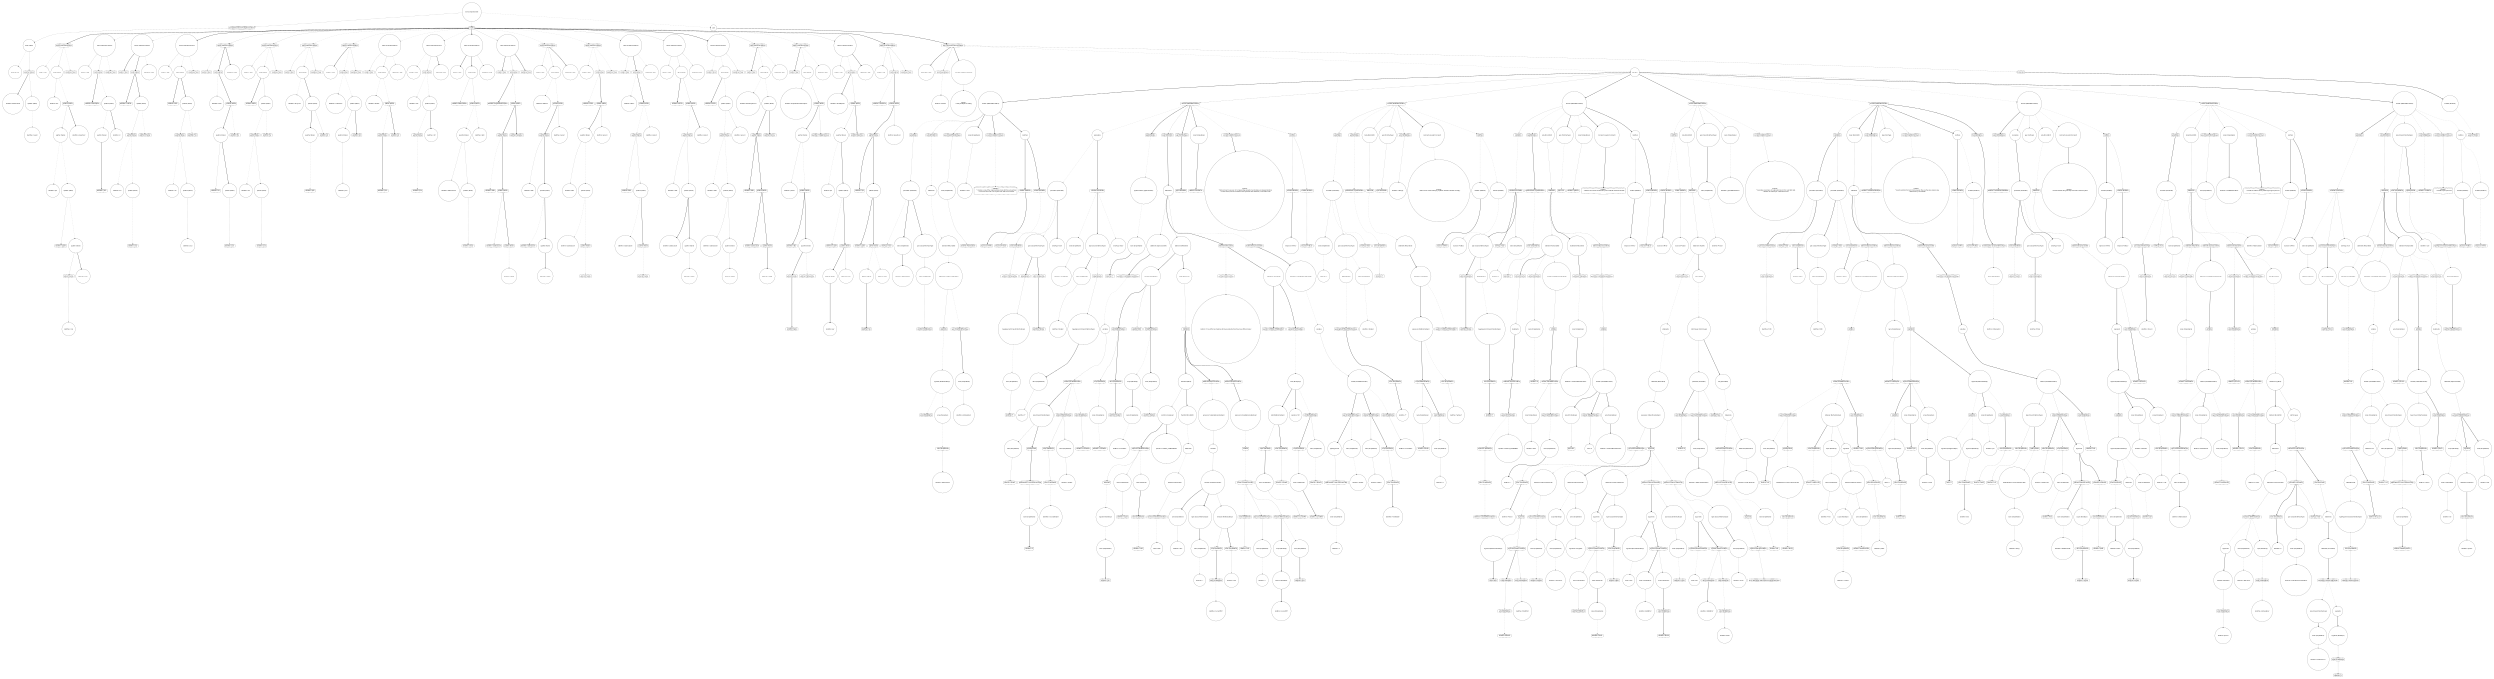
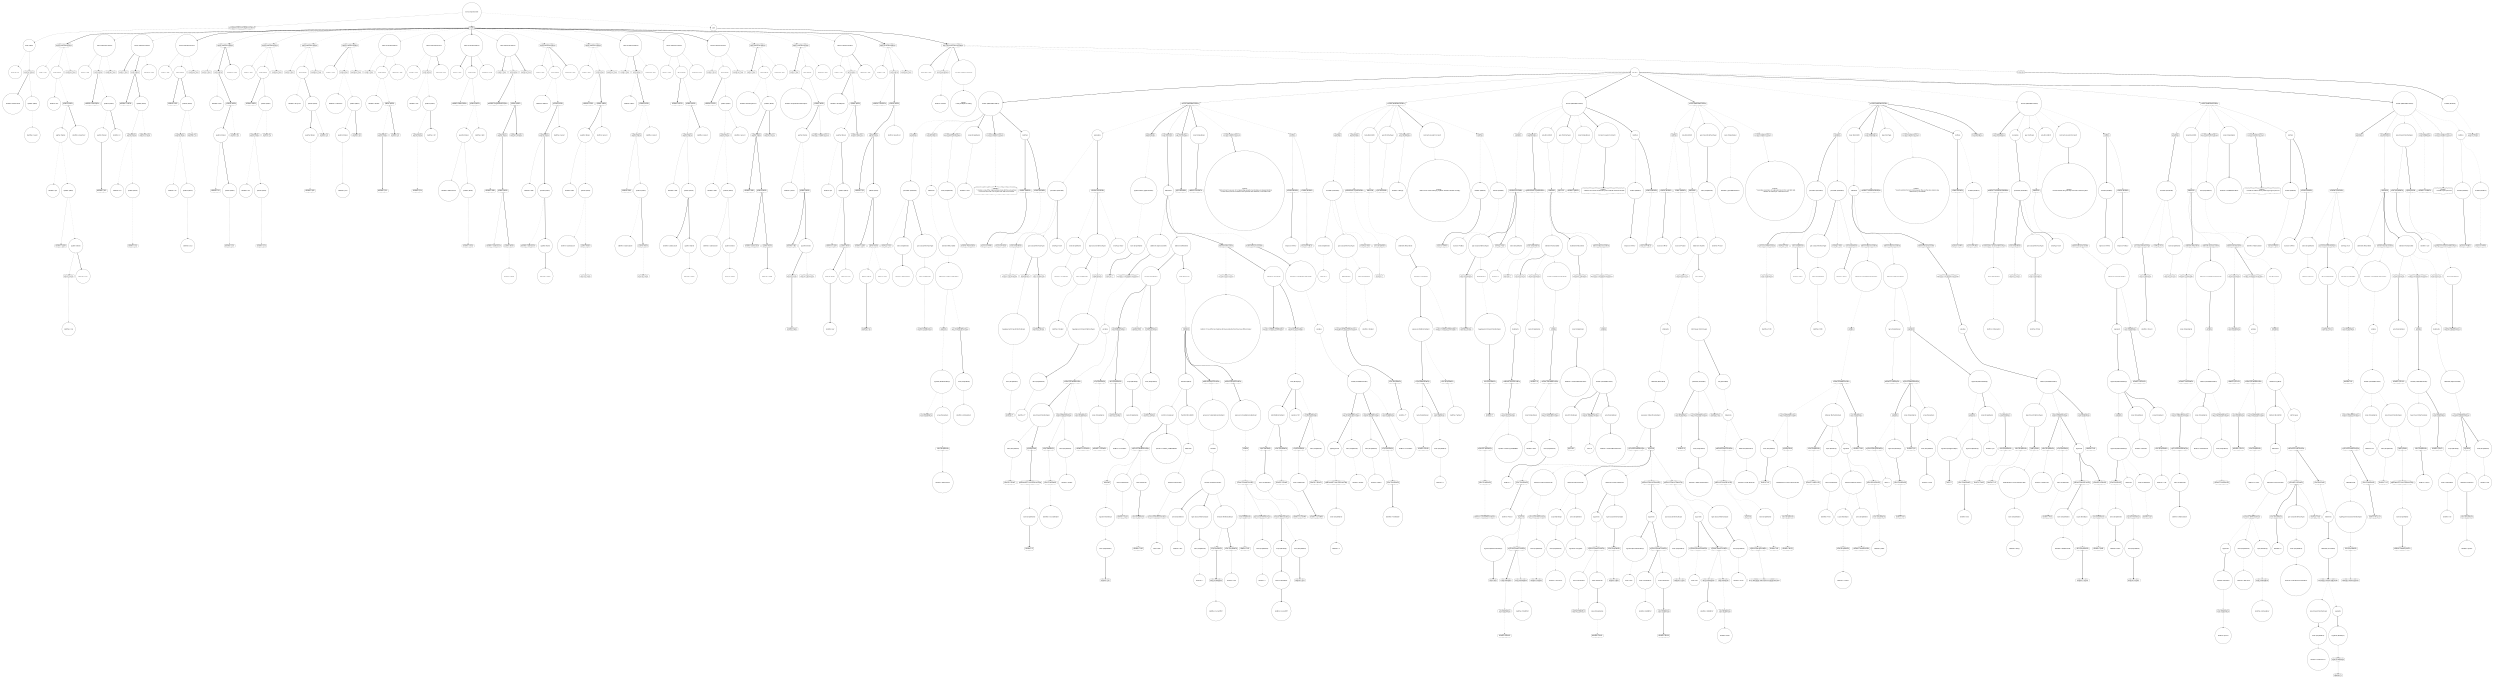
edge "thrownExceptions" -> "thrownException (ClassOrInterfaceType)": now "identifier='assertFileDoesNotExist'" -> "thrownException (ClassOrInterfaceType)"
